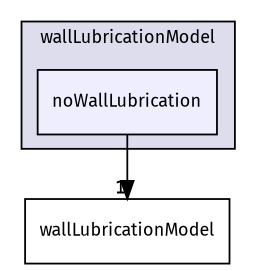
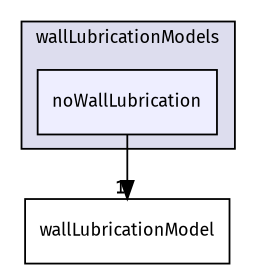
cluster "wallLubricationModel": label "wallLubricationModel" -> "wallLubricationModels"
